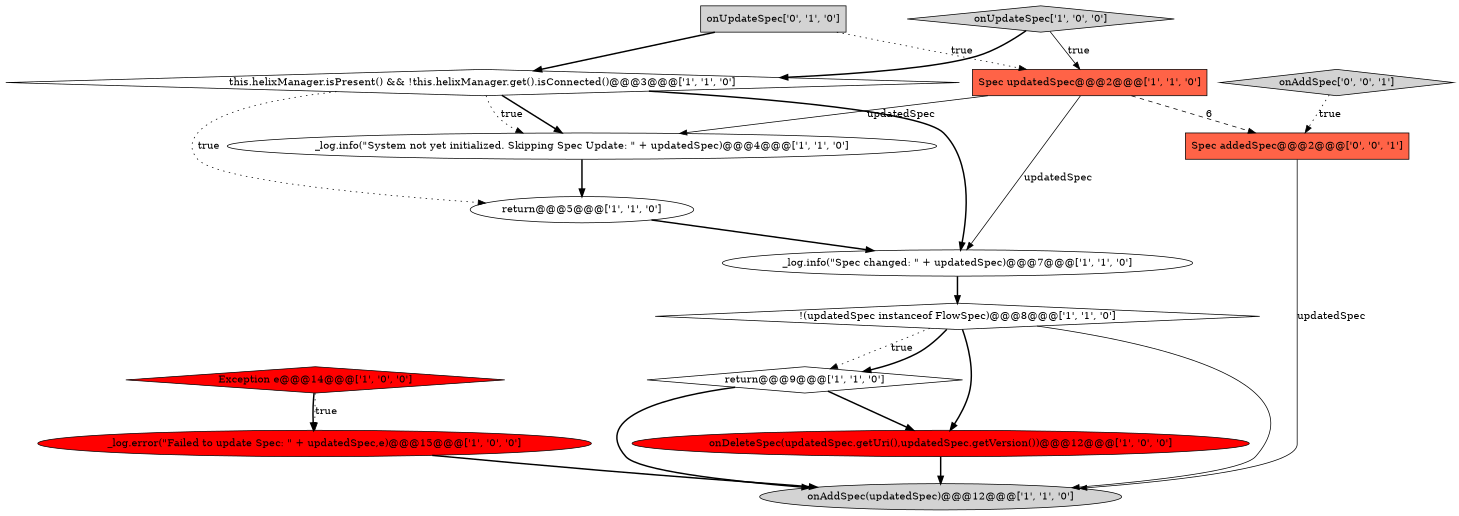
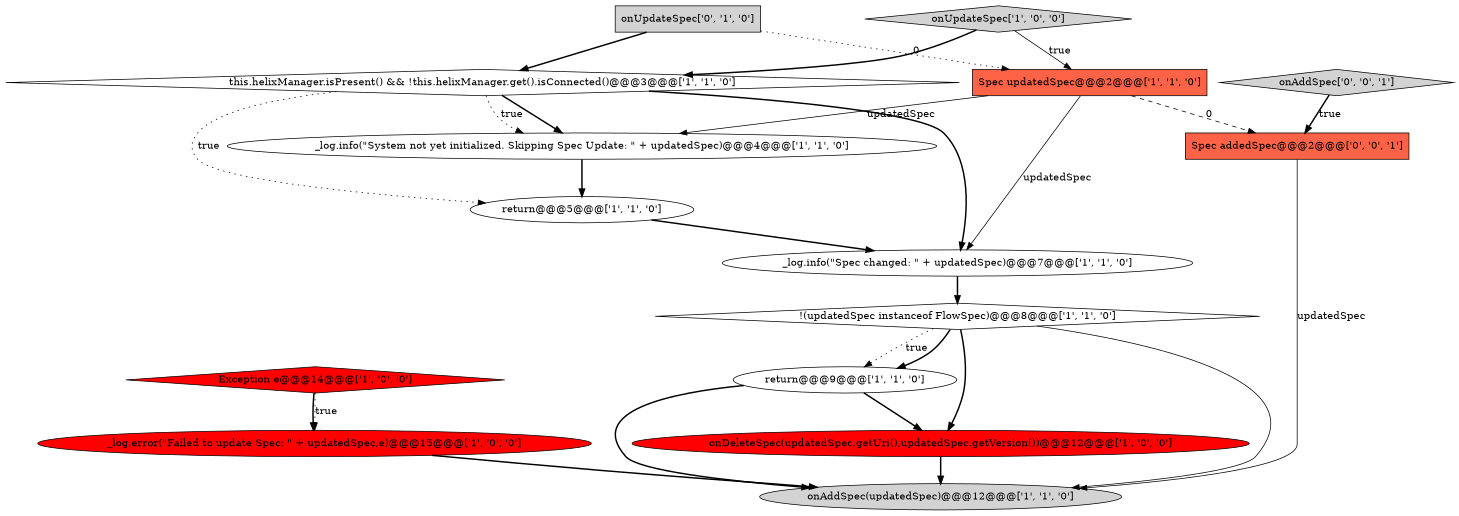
edge "onUpdateSpec['0', '1', '0']" -> "Spec updatedSpec@@@2@@@['1', '1', '0']": label "true" -> "0"
edge "onAddSpec['0', '0', '1']" -> "Spec addedSpec@@@2@@@['0', '0', '1']": style dotted -> bold
edge "Spec updatedSpec@@@2@@@['1', '1', '0']" -> "Spec addedSpec@@@2@@@['0', '0', '1']": label "6" -> "0"
node "return@@@9@@@['1', '1', '0']": shape diamond -> ellipse
